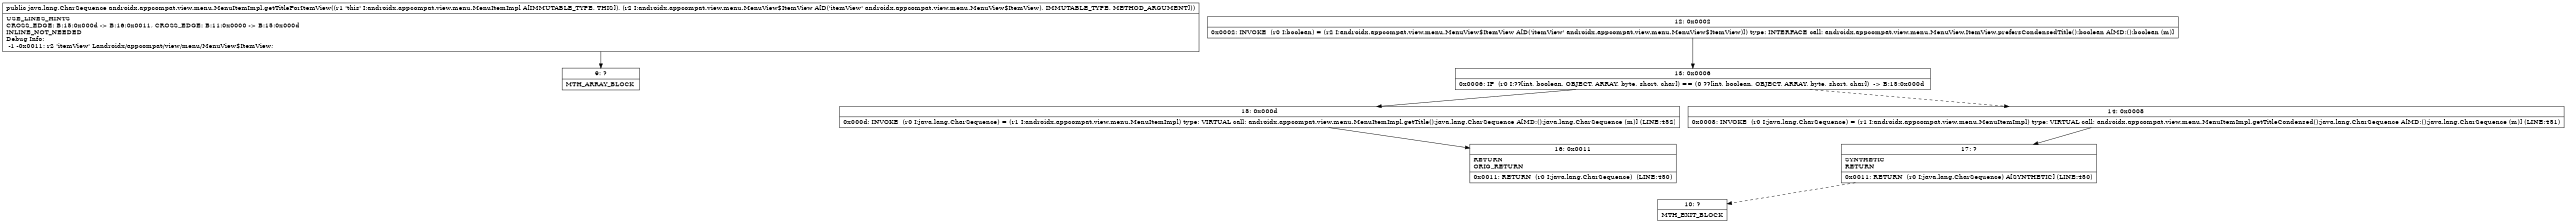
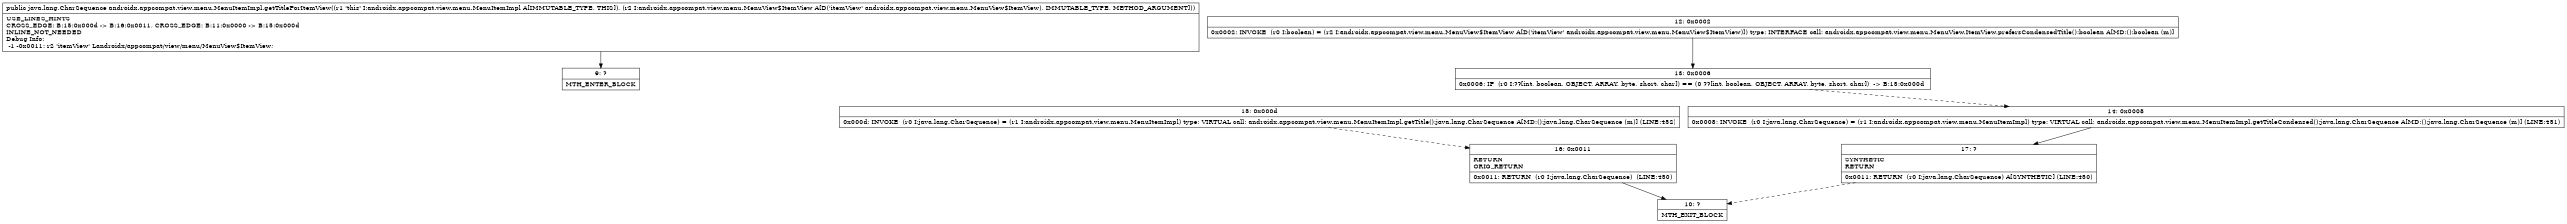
node "9: ?": text "MTH_ARRAY_BLOCK" -> "MTH_ENTER_BLOCK"
edge "13: 0x0006" -> "15: 0x000d": removed
edge "15: 0x000d" -> "16: 0x0011": style solid -> dashed
edge "16: 0x0011" -> "10: ?": added
